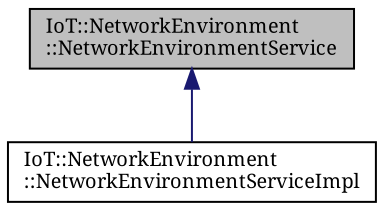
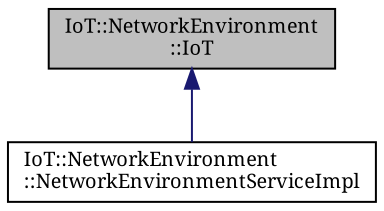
node "IoT::NetworkEnvironment ::NetworkEnvironmentService": label "IoT::NetworkEnvironment ::NetworkEnvironmentService" -> "IoT::NetworkEnvironment ::IoT"
